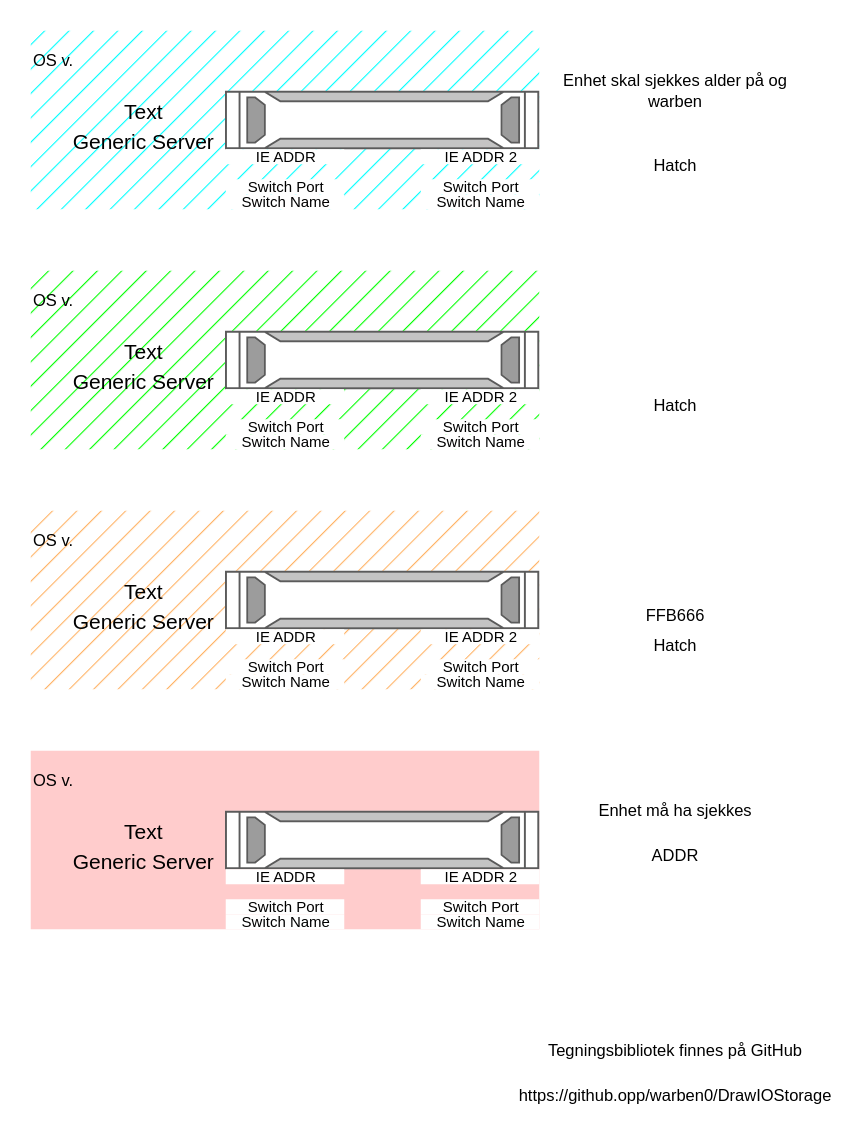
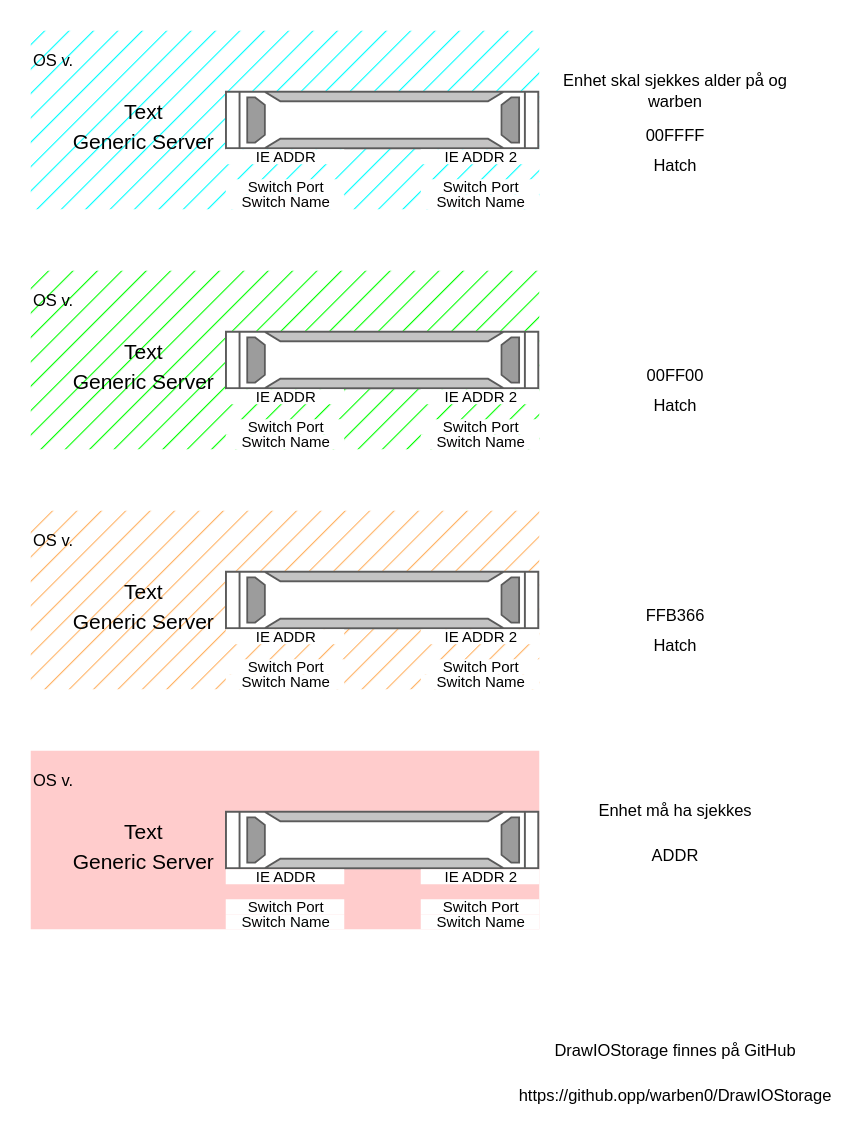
node "00FFFF": added
node "00FF00": added
node "FFB666": label "FFB666" -> "FFB366"
node "Tegningsbibliotek finnes på GitHub": label "Tegningsbibliotek finnes på GitHub" -> "DrawIOStorage finnes på GitHub"
